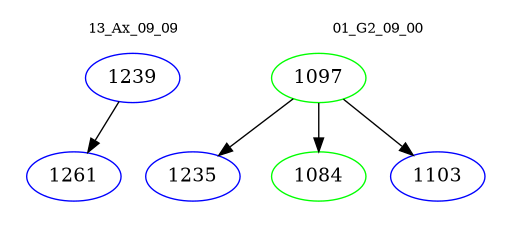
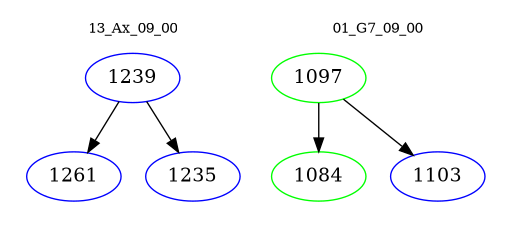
cluster "13_Ax_09_09": label "13_Ax_09_09" -> "13_Ax_09_00"
cluster "01_G2_09_00": label "01_G2_09_00" -> "01_G7_09_00"
edge "1097" -> "1235": now "1239" -> "1235"
